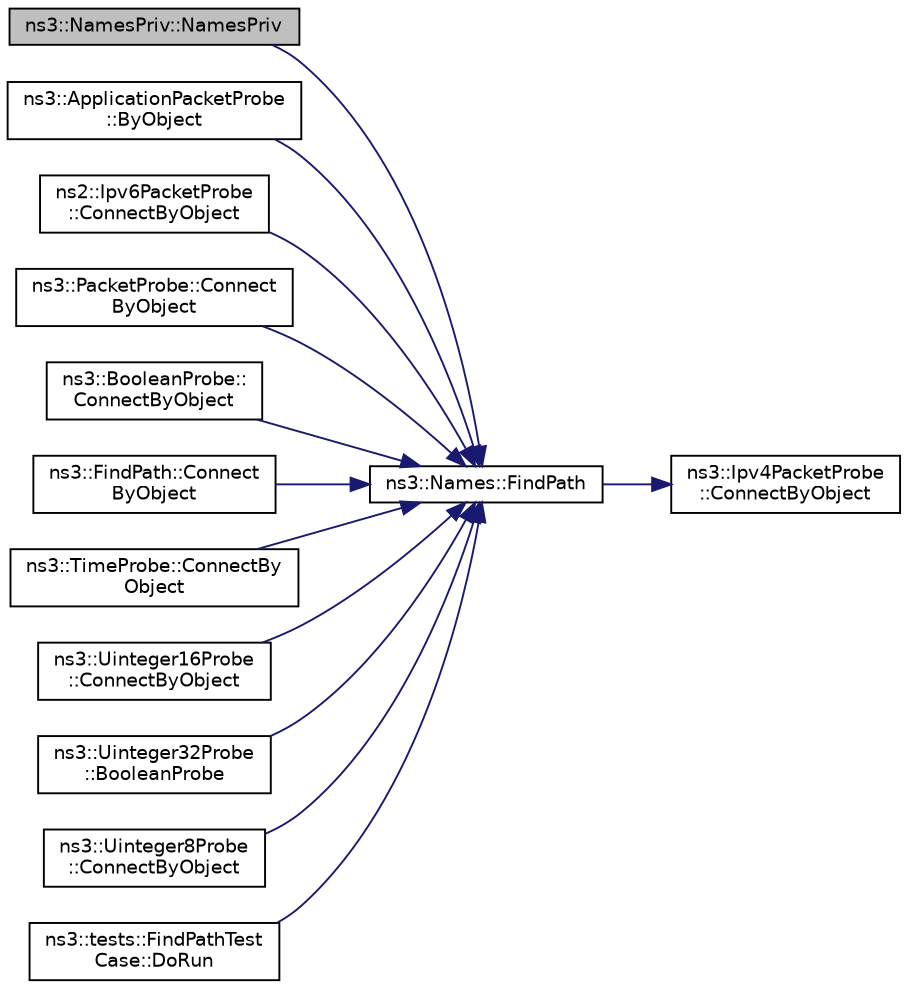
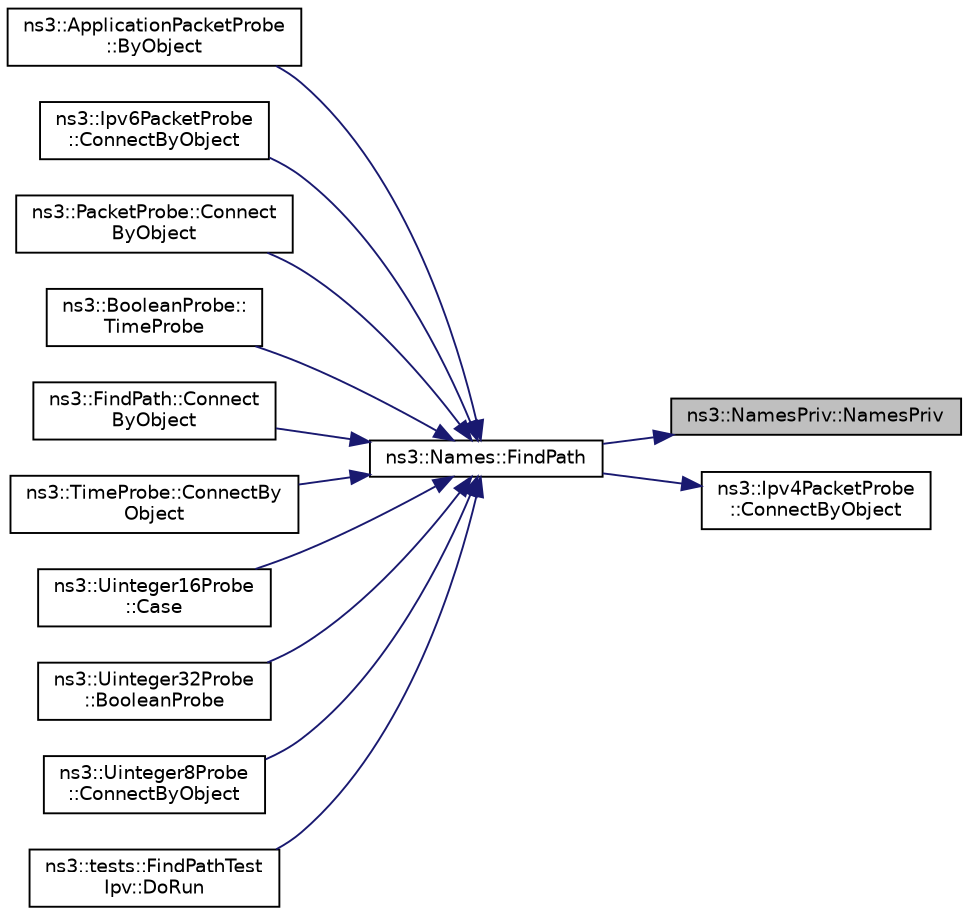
node "ns2::Ipv6PacketProbe ::ConnectByObject": label "ns2::Ipv6PacketProbe ::ConnectByObject" -> "ns3::Ipv6PacketProbe ::ConnectByObject"
edge "ns3::NamesPriv::NamesPriv" -> "ns3::Names::FindPath": reversed
node "ns3::BooleanProbe:: ConnectByObject": label "ns3::BooleanProbe:: ConnectByObject" -> "ns3::BooleanProbe:: TimeProbe"
node "ns3::Uinteger16Probe ::ConnectByObject": label "ns3::Uinteger16Probe ::ConnectByObject" -> "ns3::Uinteger16Probe ::Case"
node "ns3::tests::FindPathTest Case::DoRun": label "ns3::tests::FindPathTest Case::DoRun" -> "ns3::tests::FindPathTest Ipv::DoRun"
